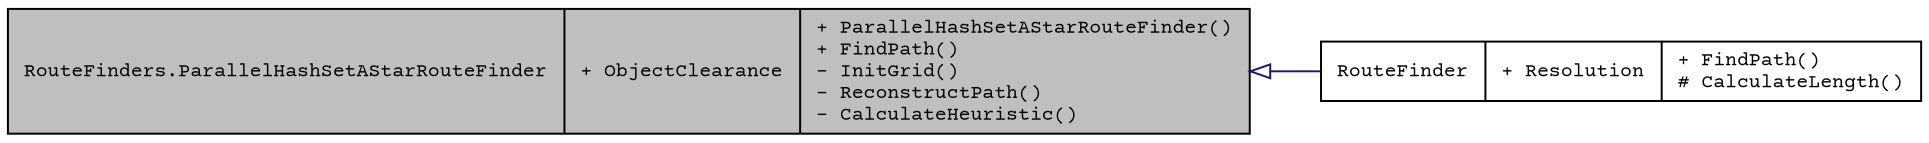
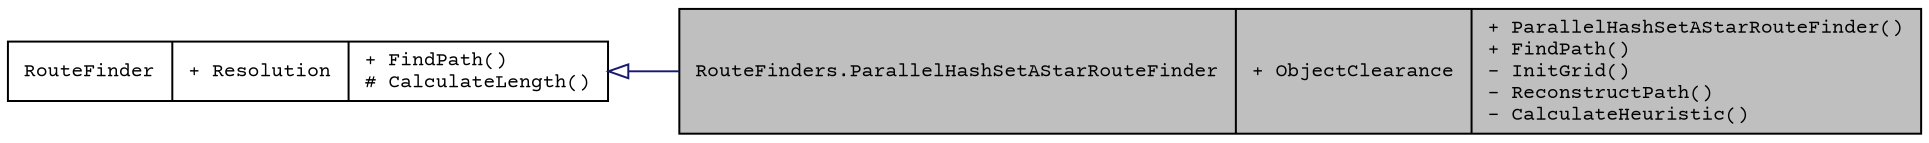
edge "RouteFinder" -> "RouteFinders.ParallelHashSetAStarRouteFinder": reversed
